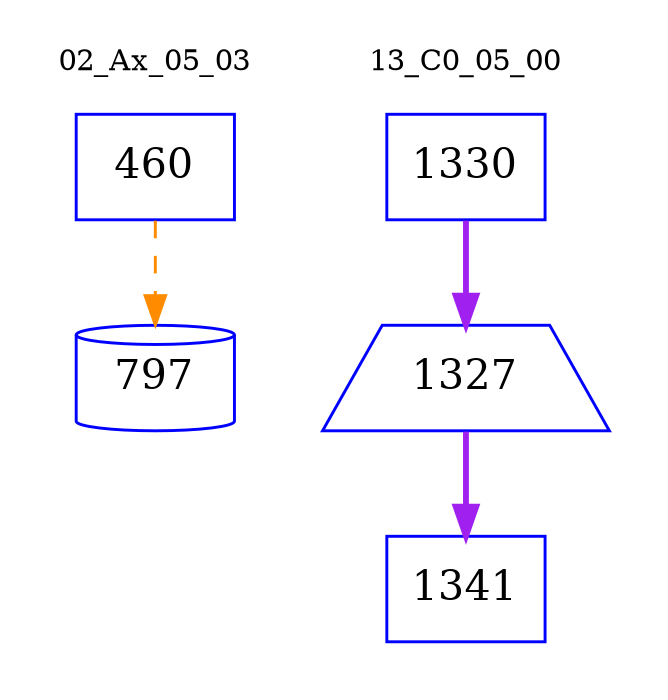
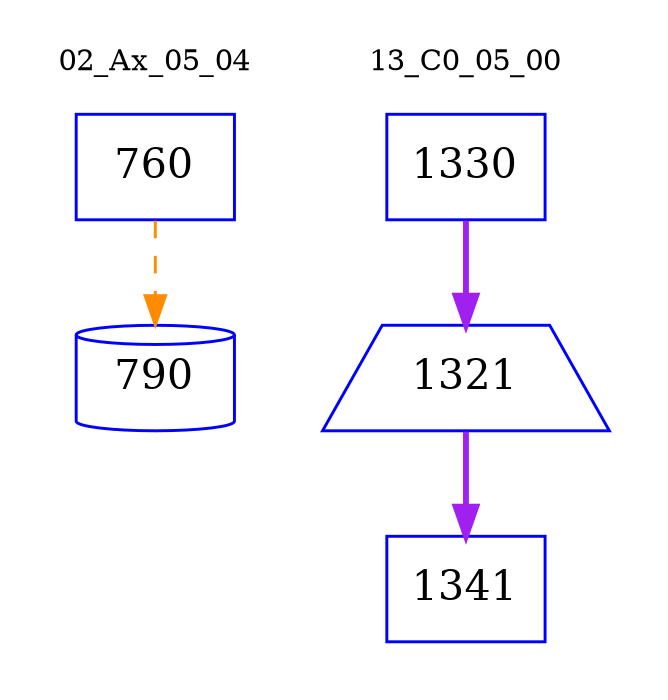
cluster "02_Ax_05_03": label "02_Ax_05_03" -> "02_Ax_05_04"
node "460": label "460" -> "760"
node "797": label "797" -> "790"
node "1327": label "1327" -> "1321"
